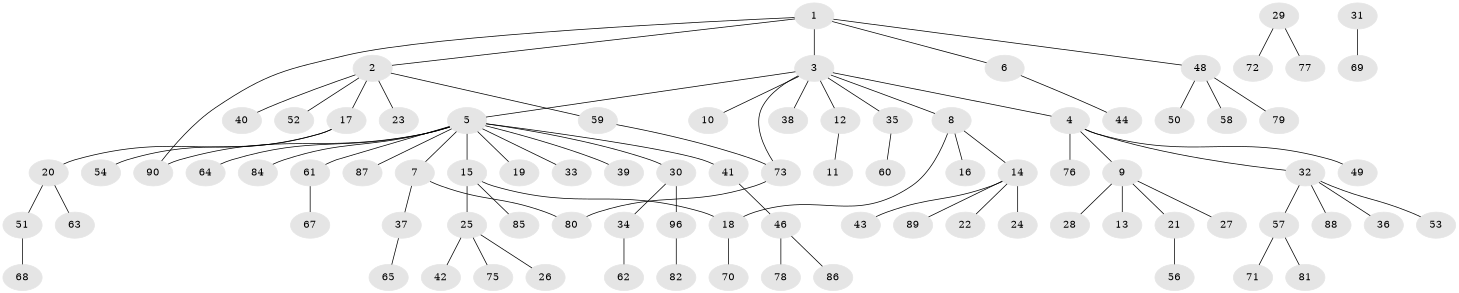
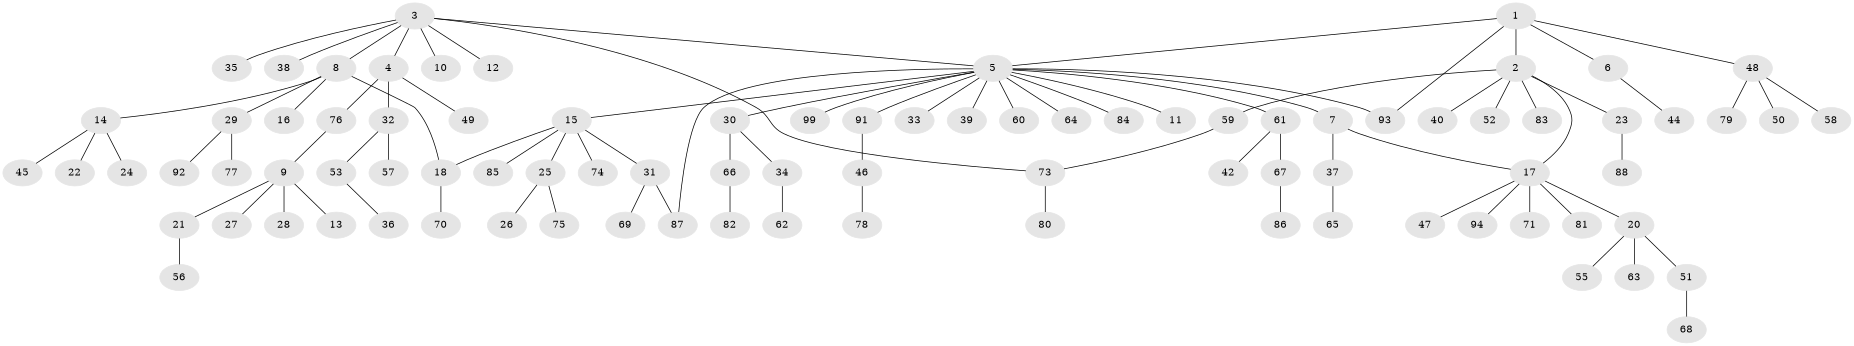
edge "1" -- "3": now "1" -- "5"
node "72": label "72" -> "92"
edge "8" -- "29": added
node "83": added
edge "15" -- "31": added
edge "12" -- "11": now "5" -- "11"
edge "35" -- "60": now "5" -- "60"
edge "4" -- "9": now "76" -- "9"
node "54": label "54" -> "94"
node "90": label "90" -> "93"
node "19": label "19" -> "99"
node "74": added
node "41": label "41" -> "91"
edge "7" -- "80": now "7" -- "17"
edge "31" -- "87": added
edge "32" -- "88": now "23" -- "88"
edge "32" -- "36": now "53" -- "36"
node "96": label "96" -> "66"
node "43": label "43" -> "45"
node "89": removed
node "47": added
edge "25" -- "42": now "61" -- "42"
edge "46" -- "86": now "67" -- "86"
edge "57" -- "71": now "17" -- "71"
edge "57" -- "81": now "17" -- "81"
node "55": added
